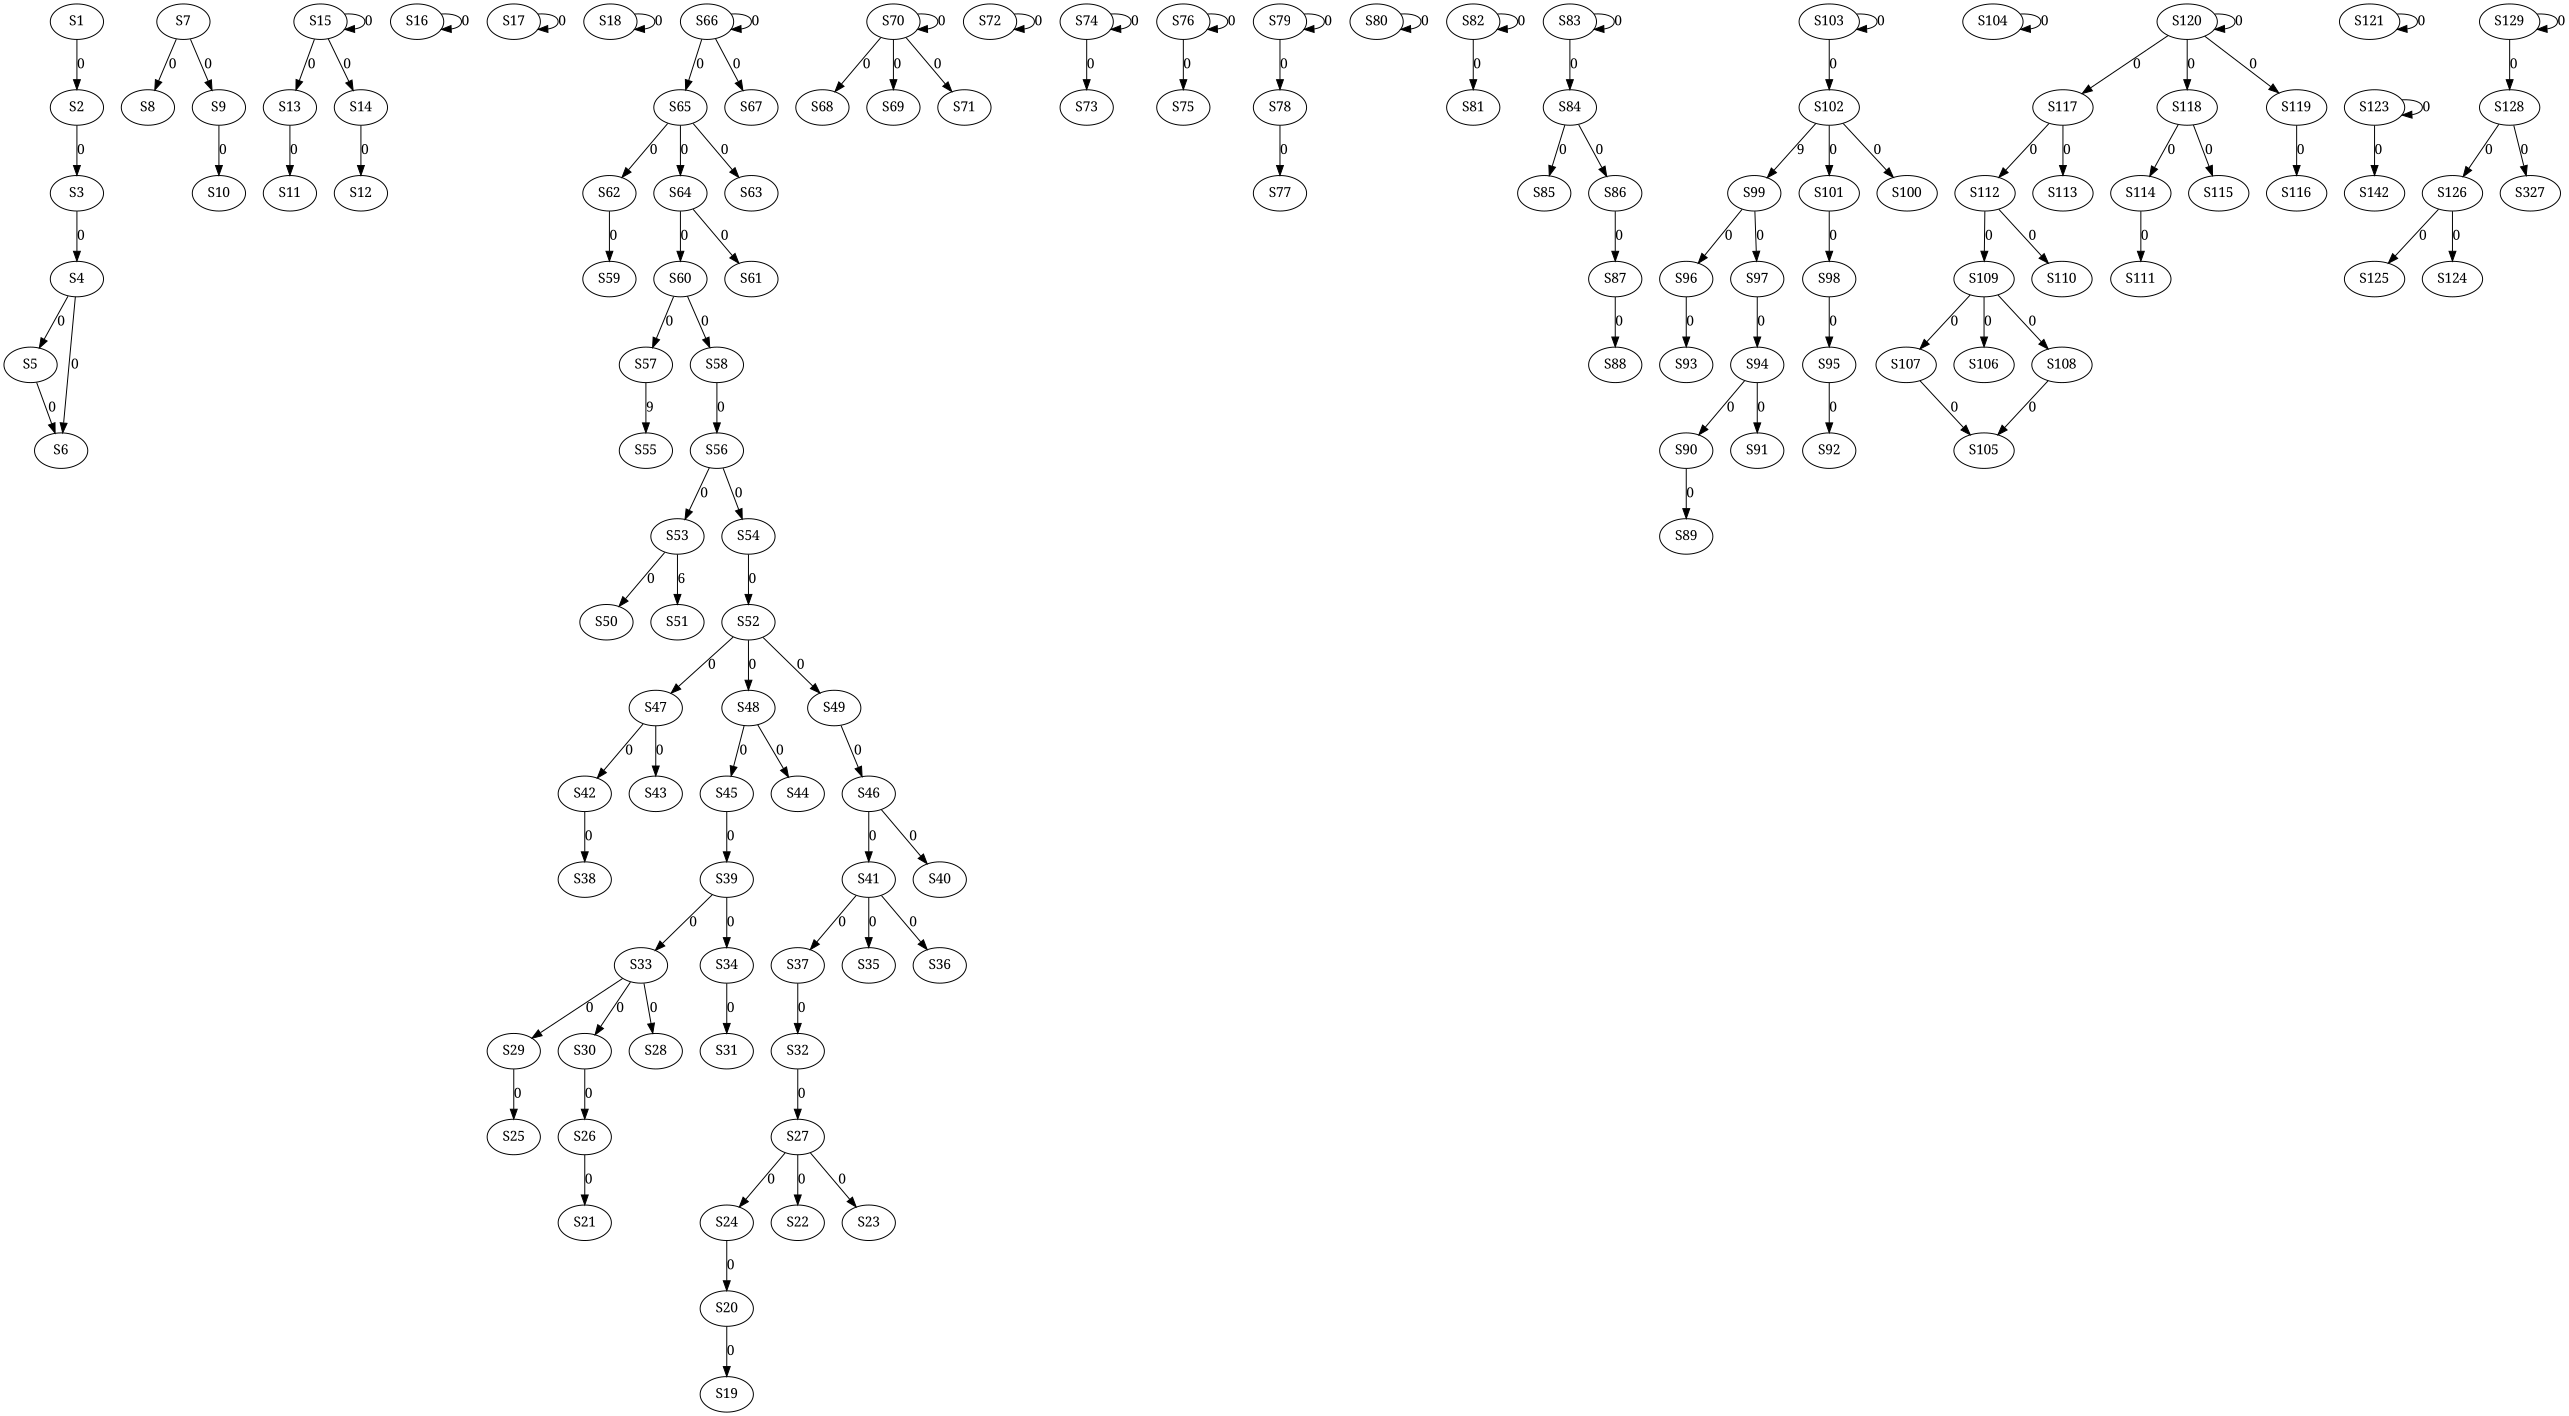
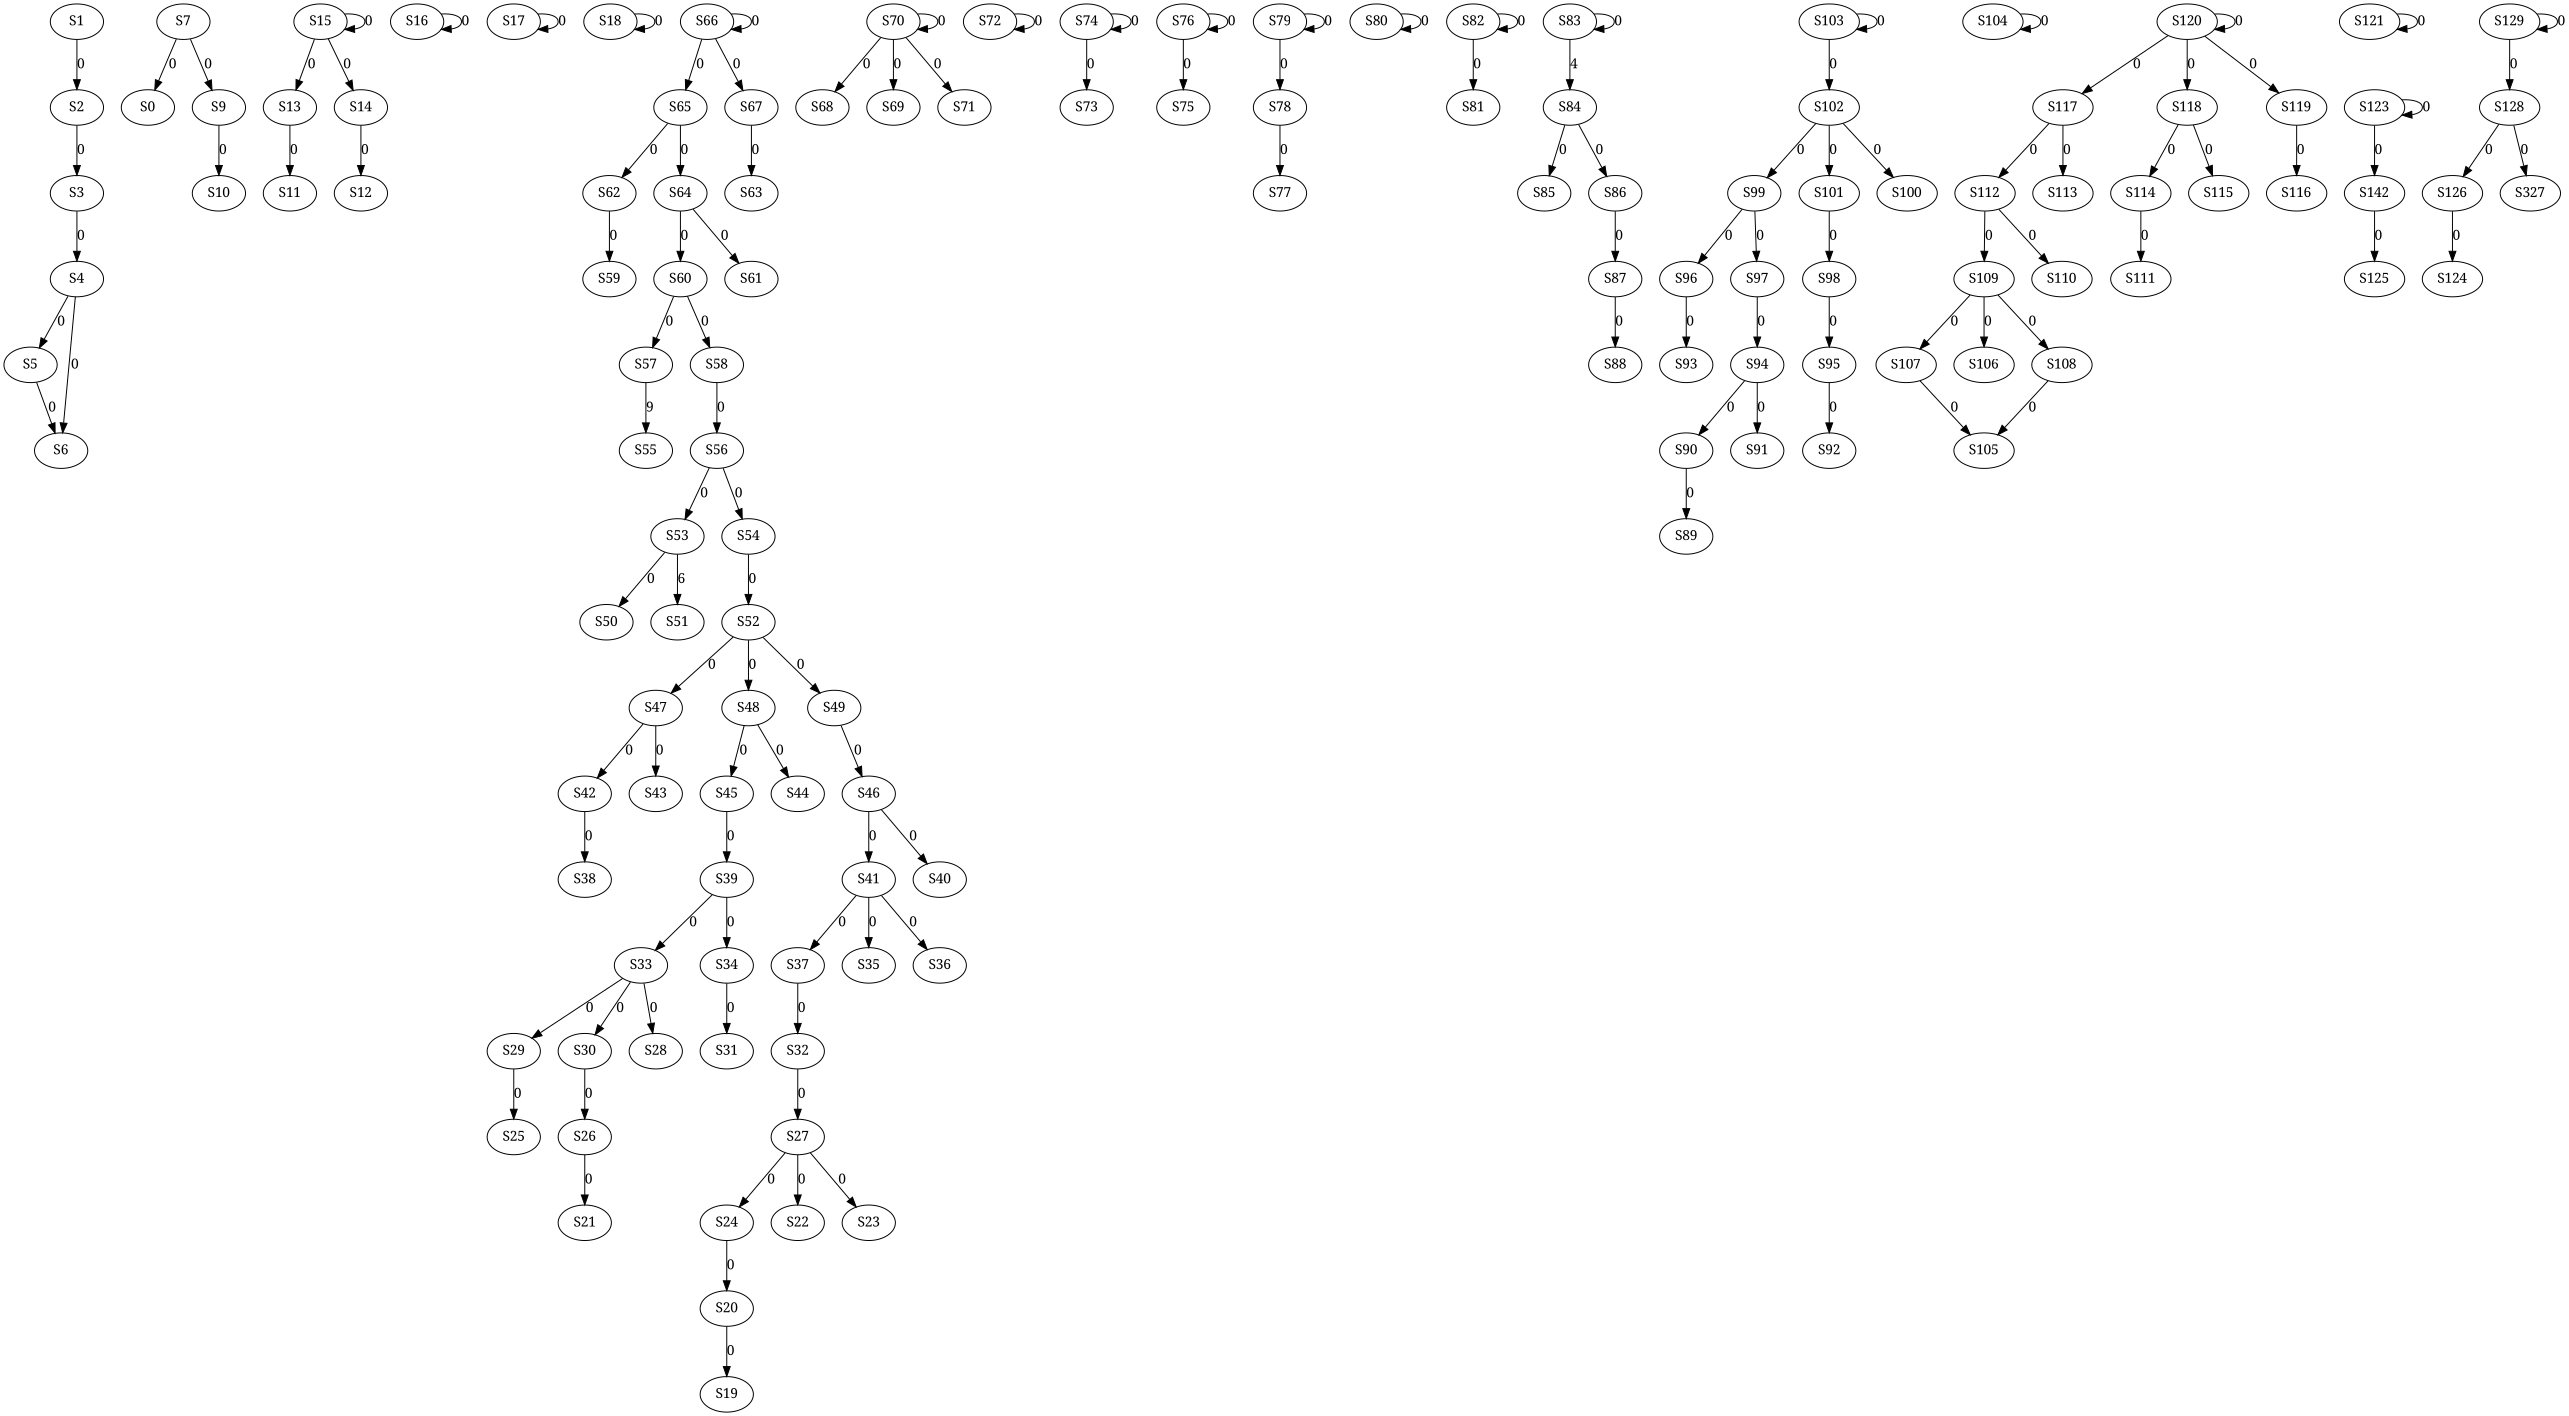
edge "S83" -> "S84": label "0" -> "4"
node "S8": label "S8" -> "S0"
edge "S65" -> "S63": now "S67" -> "S63"
edge "S102" -> "S99": label "9" -> "0"
edge "S126" -> "S125": now "S142" -> "S125"
